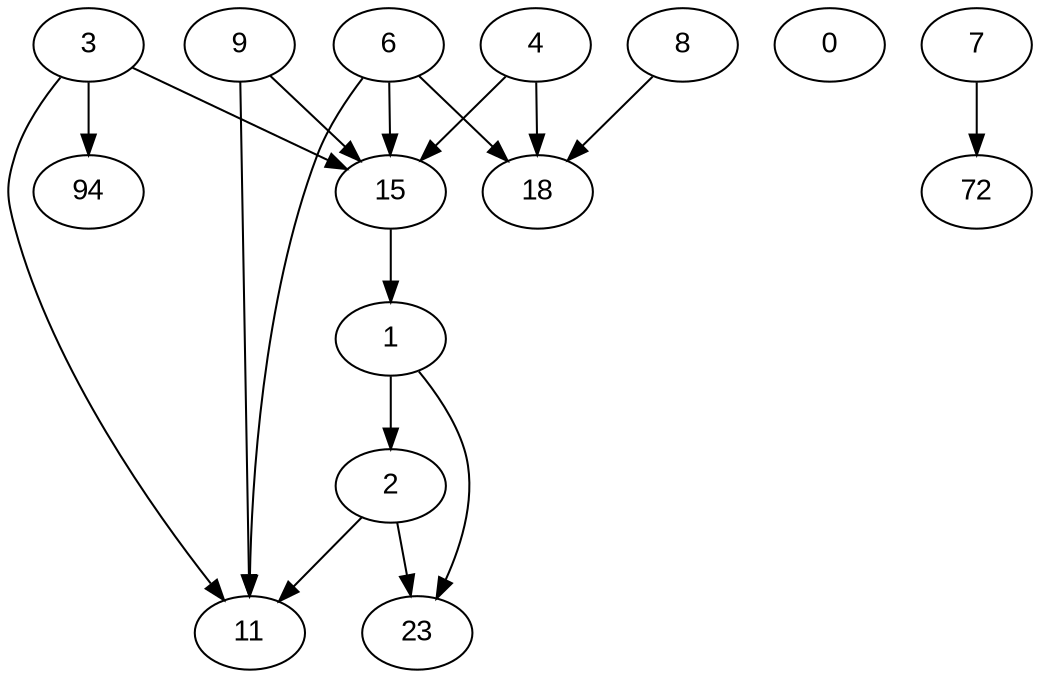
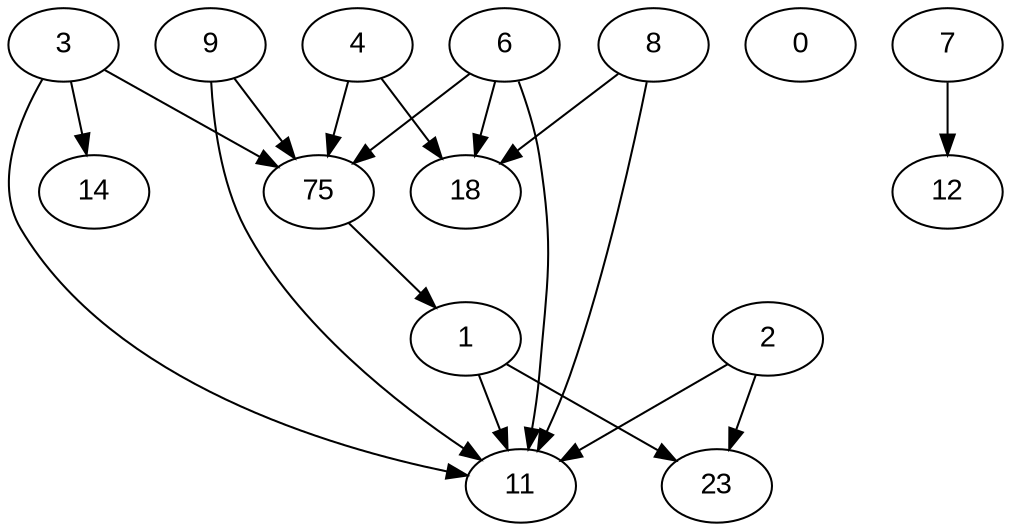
node "94": label "94" -> "14"
node "15": label "15" -> "75"
node "72": label "72" -> "12"
edge "8" -> "11": added
edge "1" -> "2": now "1" -> "11"
